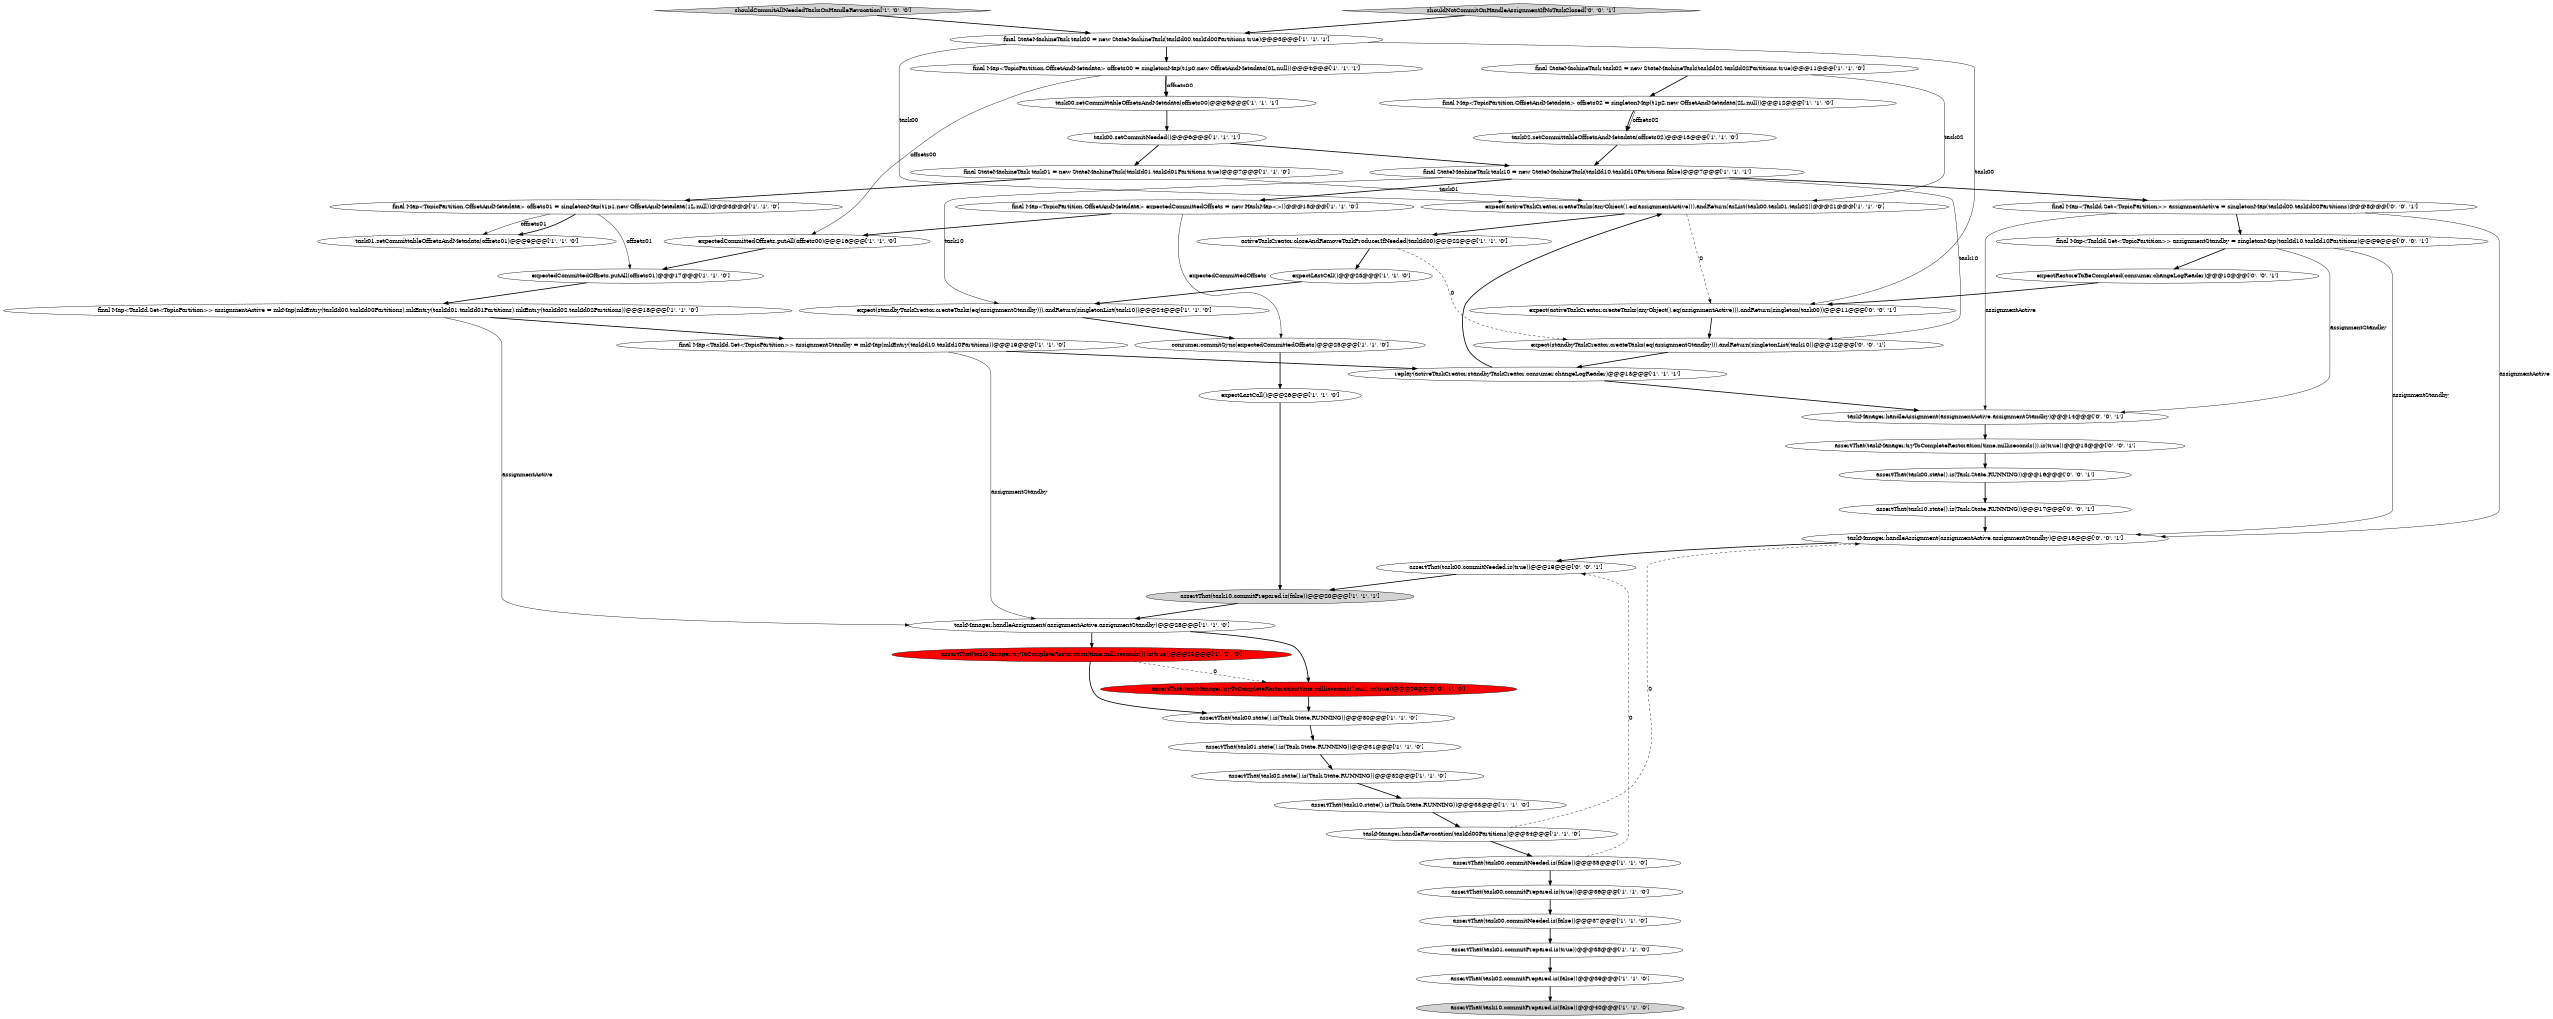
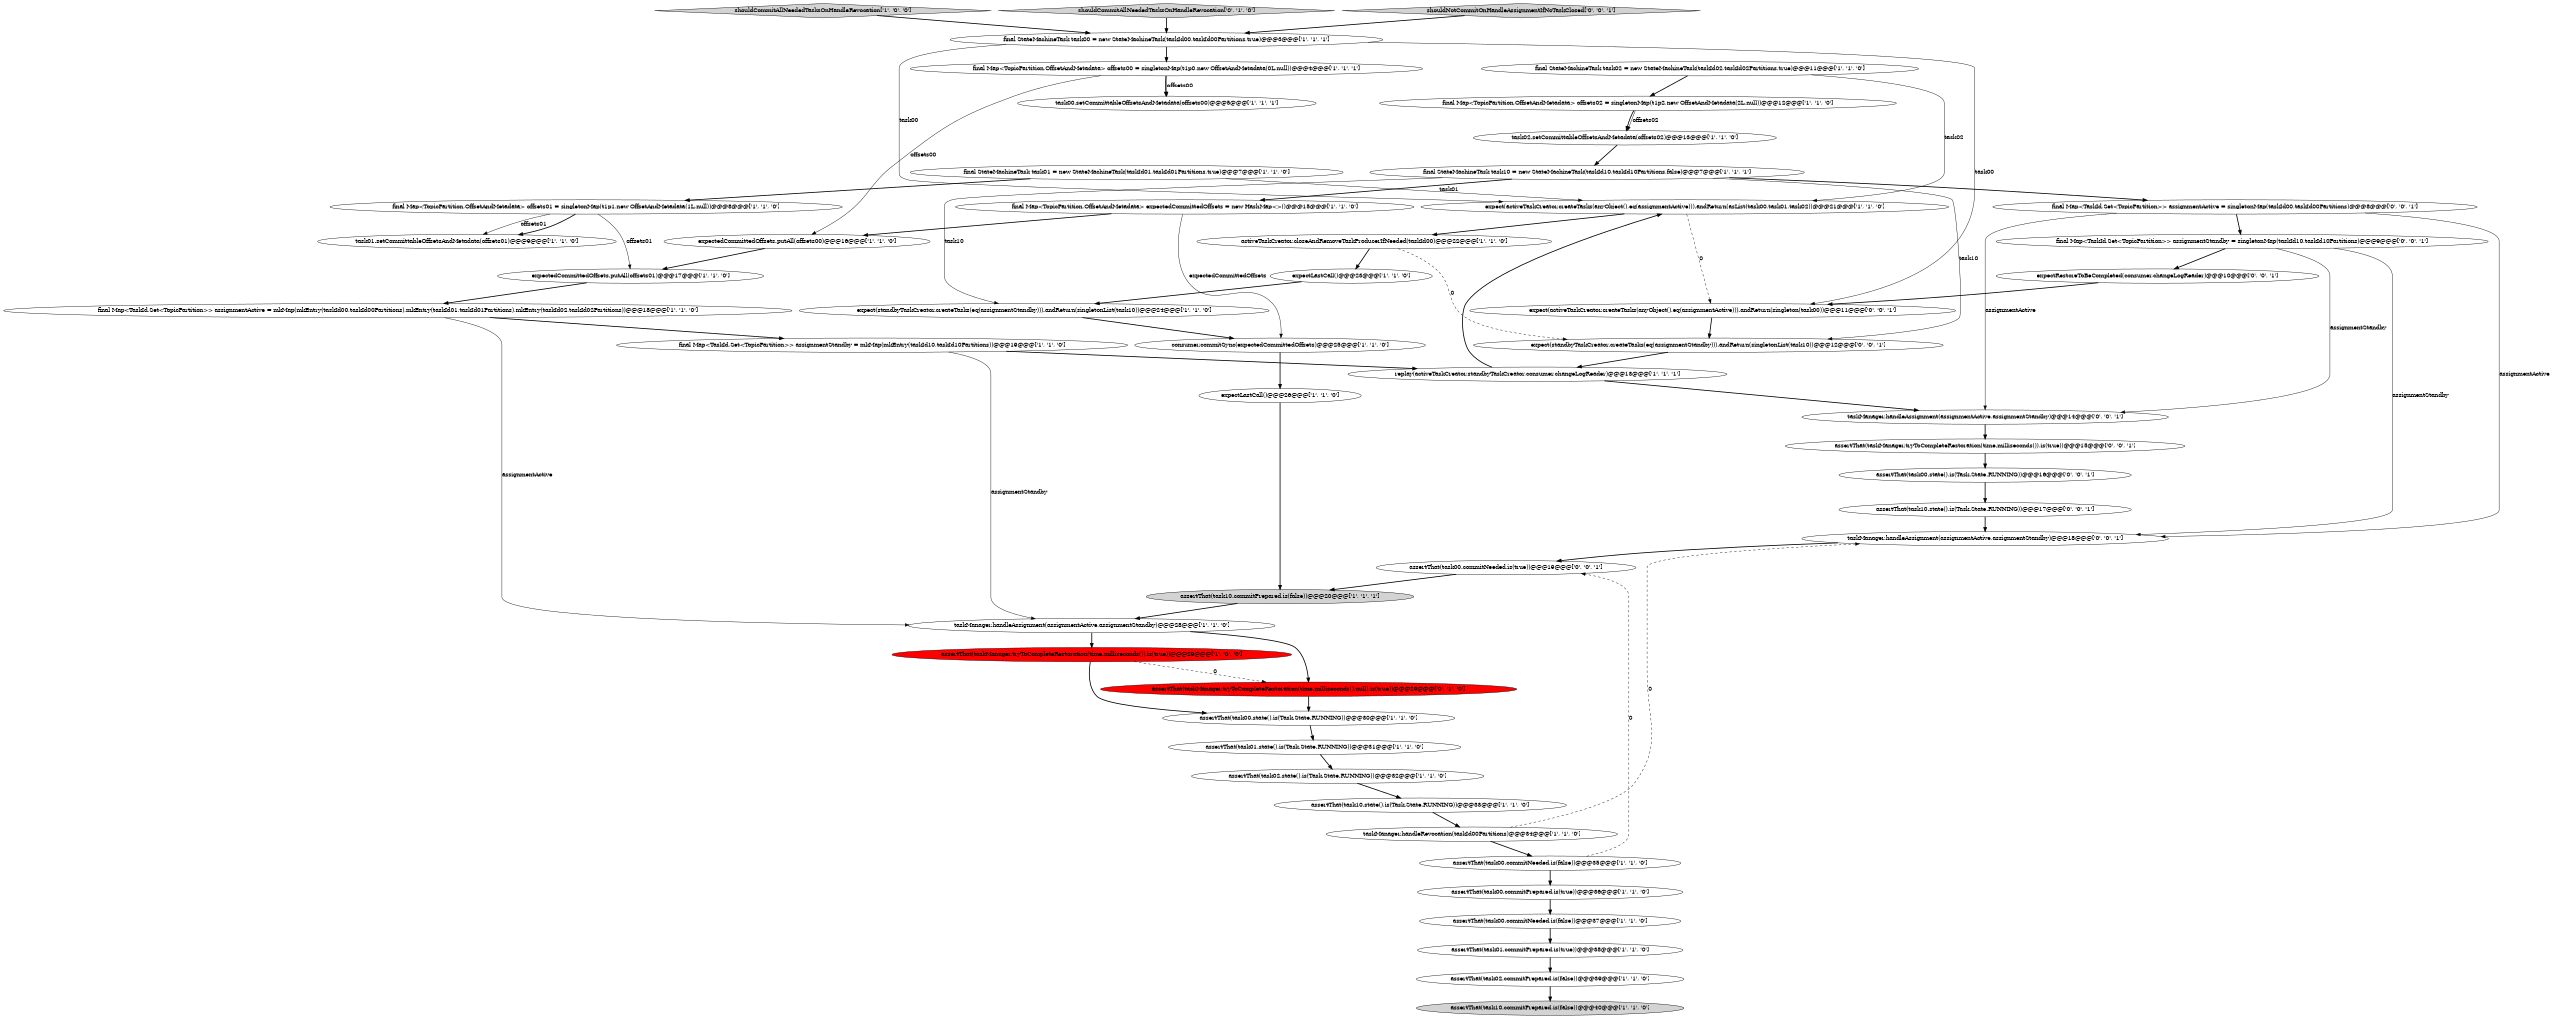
node "shouldCommitAllNeededTasksOnHandleRevocation['0', '1', '0']": added
node "task00.setCommitNeeded()@@@6@@@['1', '1', '1']": removed
